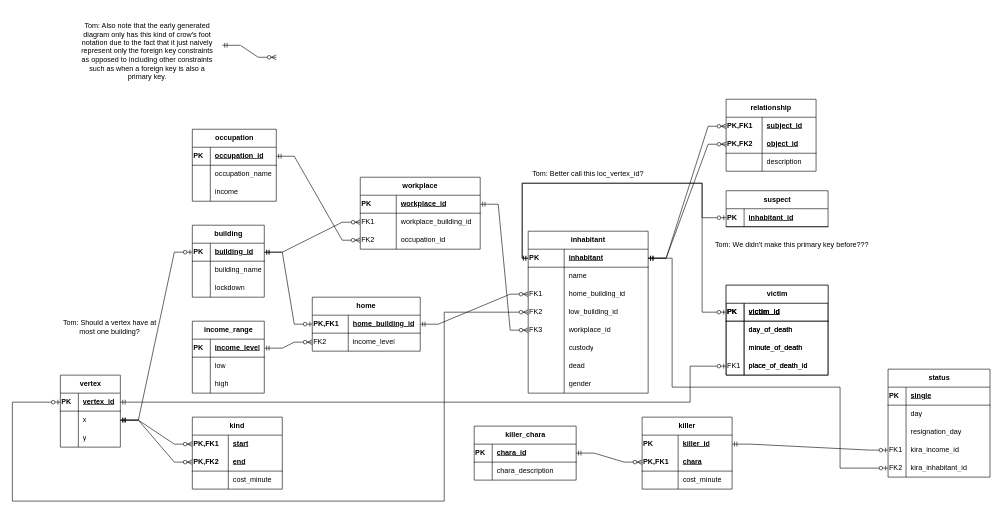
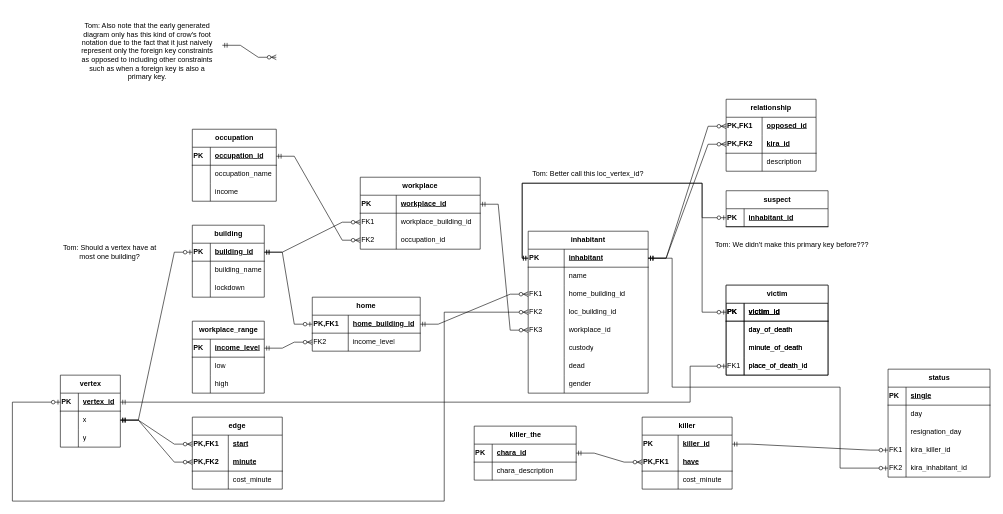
node "subject_id": label "subject_id" -> "opposed_id"
node "object_id": label "object_id" -> "kira_id"
node "low_building_id": label "low_building_id" -> "loc_building_id"
node "Tom: Should a vertex have at most one building?": moved (110, 327) -> (110, 252)
node "income_range": label "income_range" -> "workplace_range"
node "kind": label "kind" -> "edge"
node "killer_chara": label "killer_chara" -> "killer_the"
node "kira_income_id": label "kira_income_id" -> "kira_killer_id"
node "end": label "end" -> "minute"
node "chara": label "chara" -> "have"
